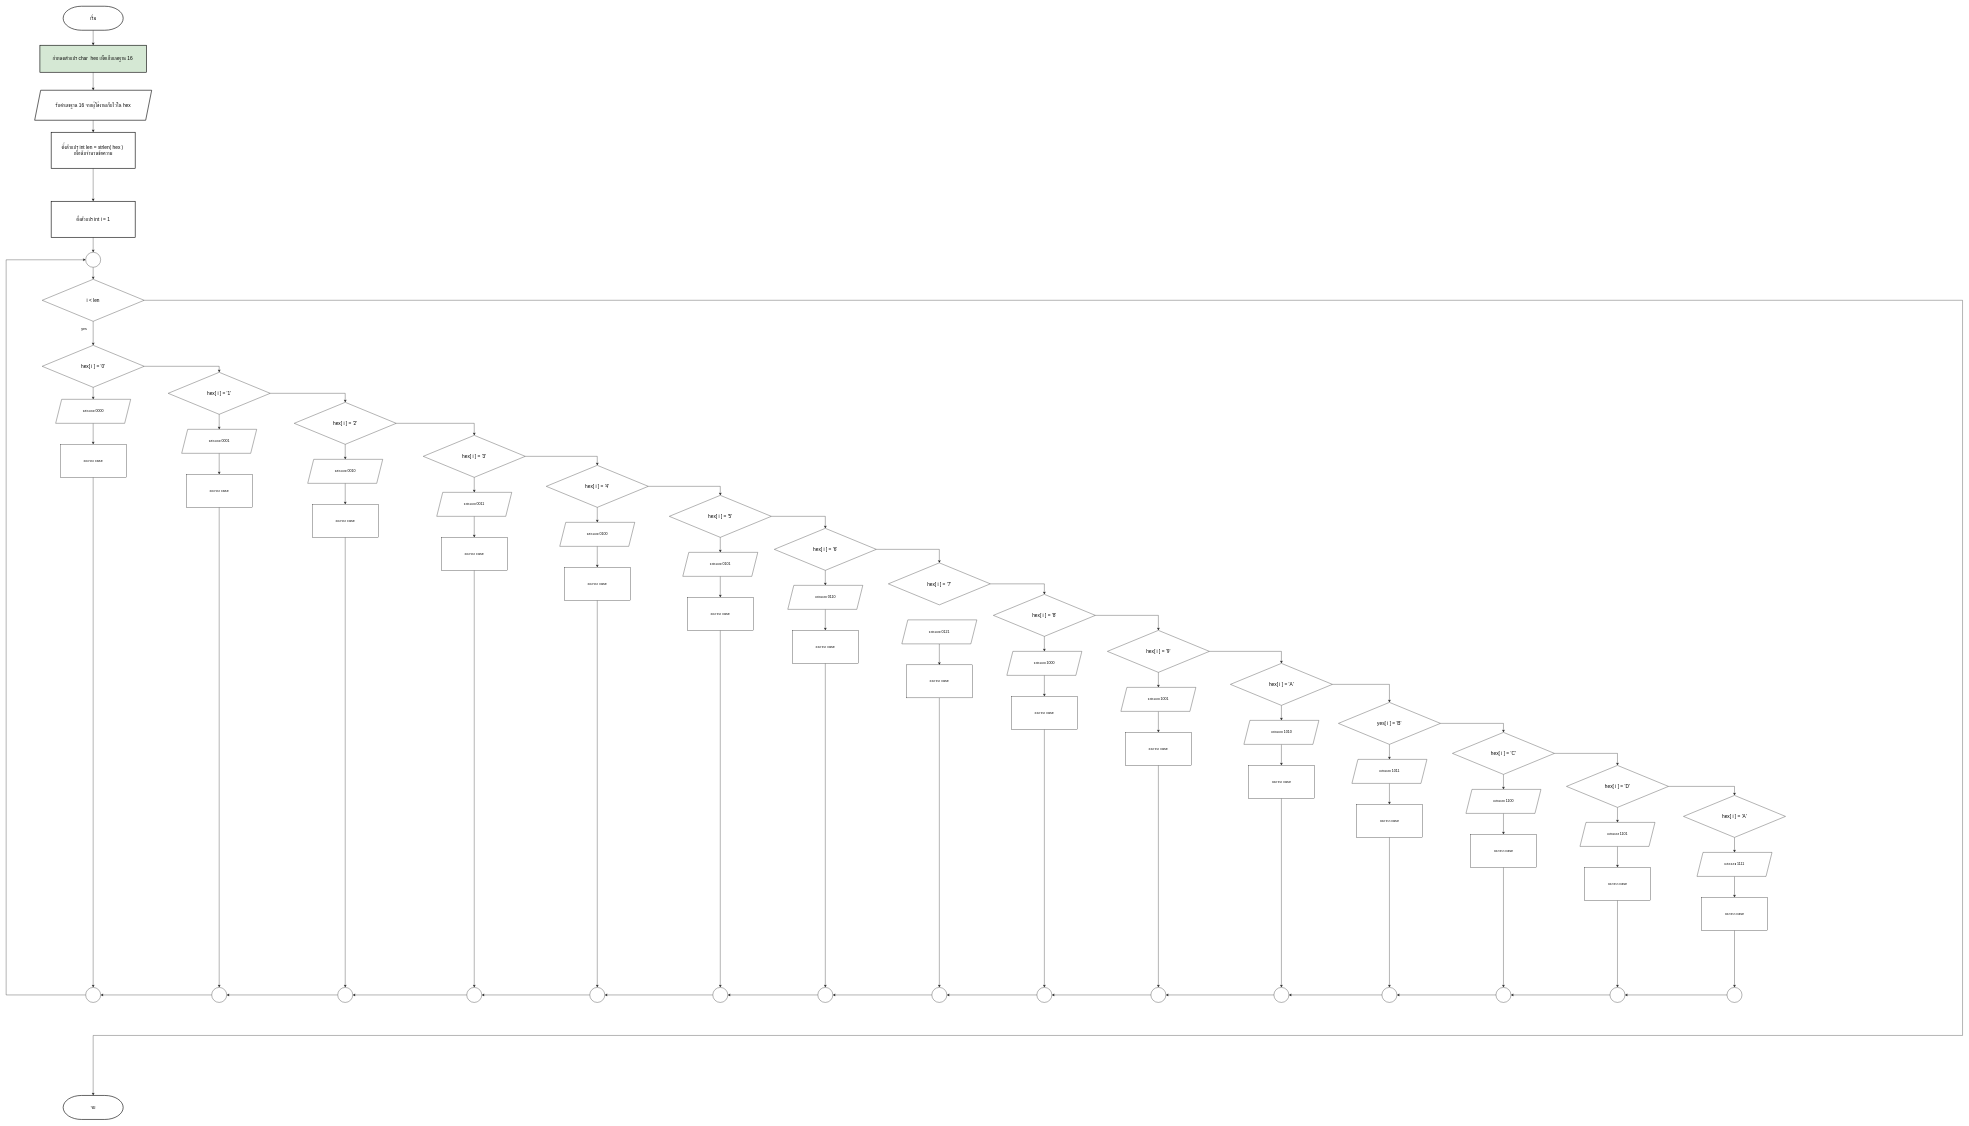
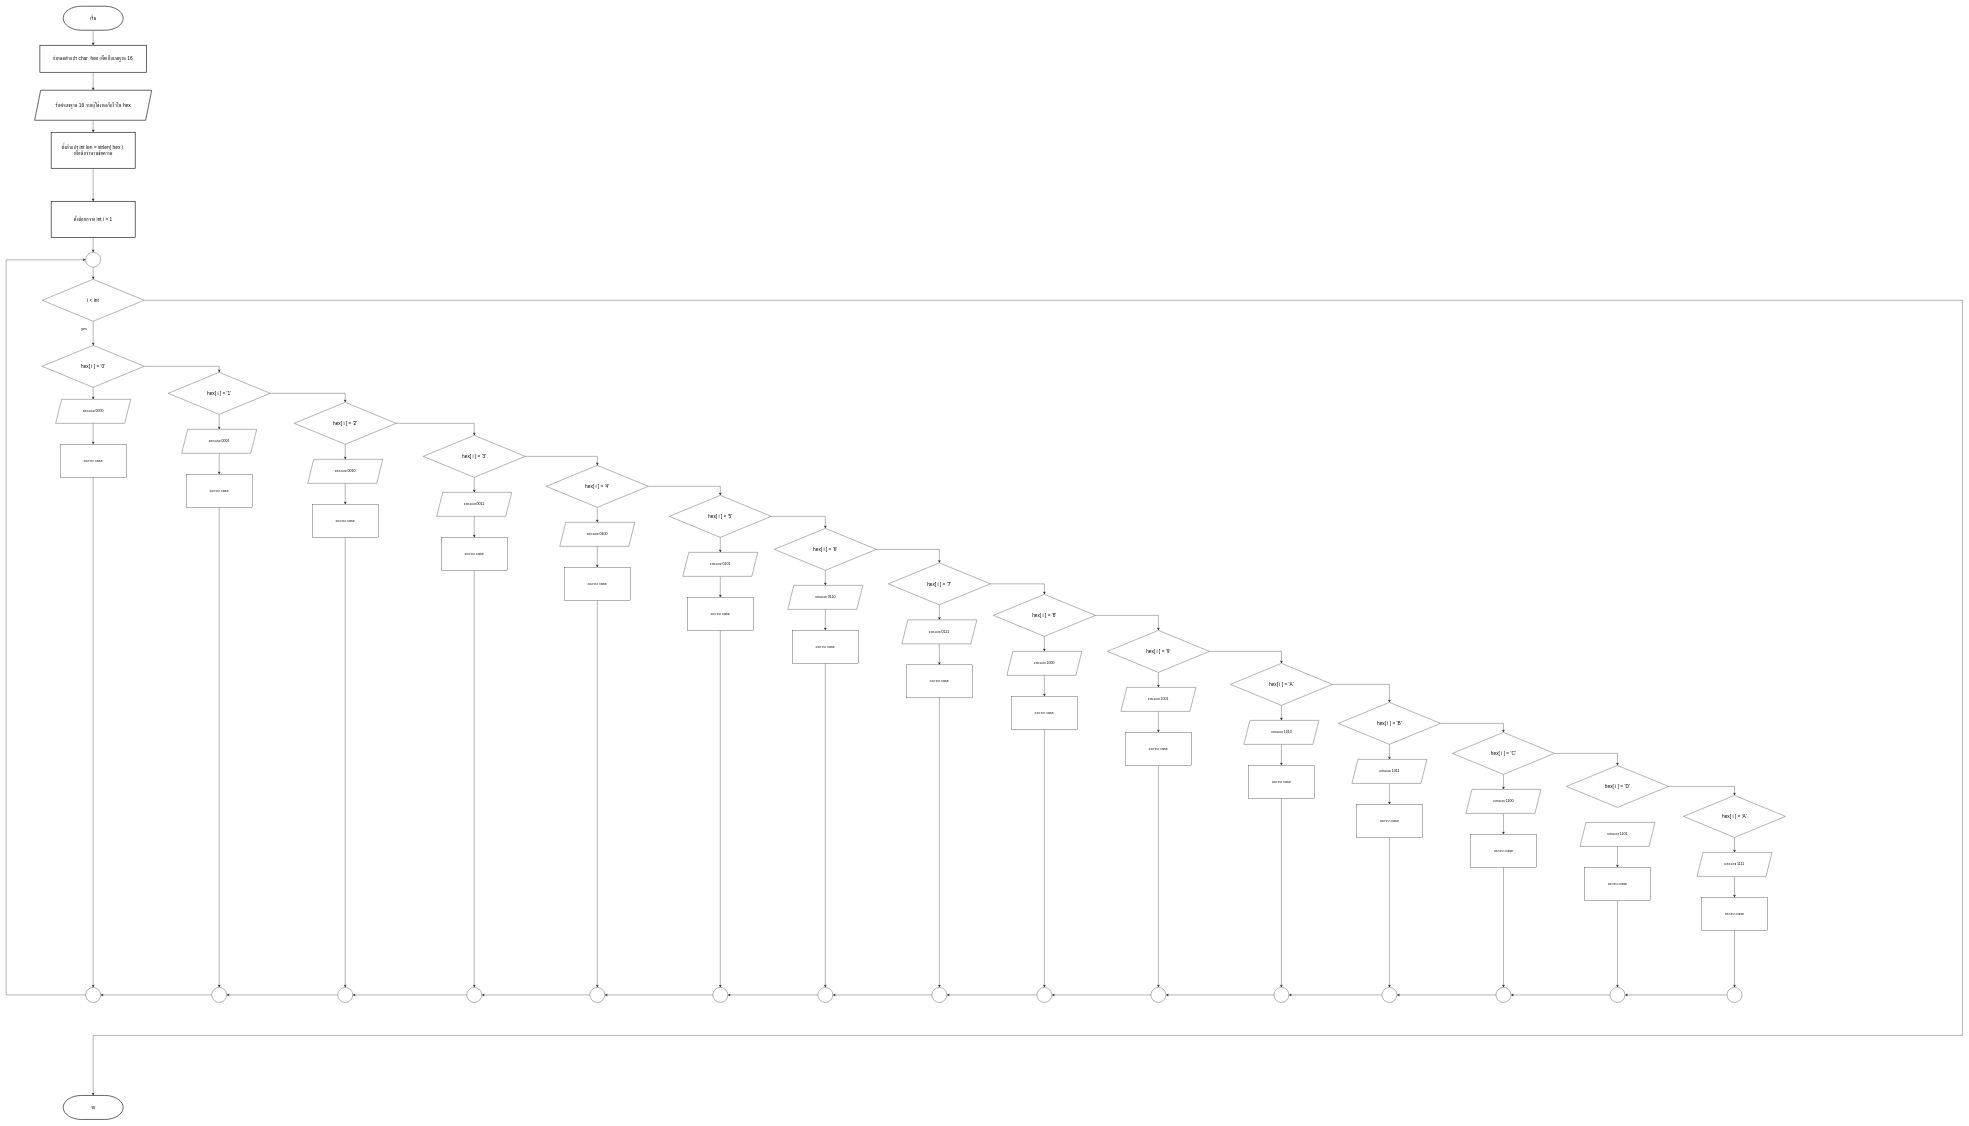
node "กำหนดตัวแปร char hex เพื่อเก็บเลขฐาน 16": fillcolor #d5e8d4 -> #ffffff
node "ตั้งตัวแปร int i = 1": label "ตั้งตัวแปร int i = 1" -> "ตั้งตัออกจาก int i = 1"
node "i < len": label "i < len" -> "i < int"
edge "hex[ i ] = '7'" -> "แสดงเลข 0121": added
node "yes[ i ] = 'B'": label "yes[ i ] = 'B'" -> "hex[ i ] = 'B'"
edge "hex[ i ] = 'D'" -> "แสดงเลข 1101": removed
